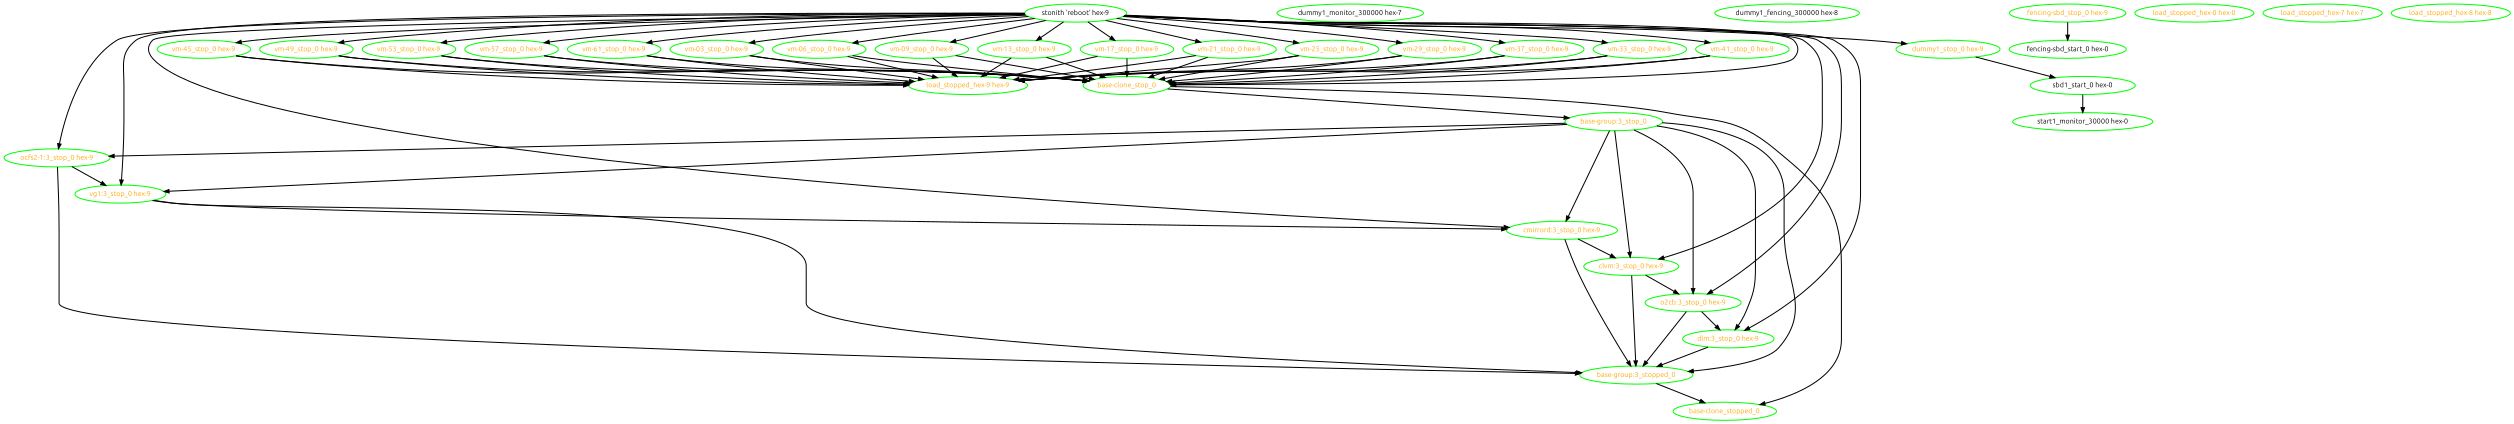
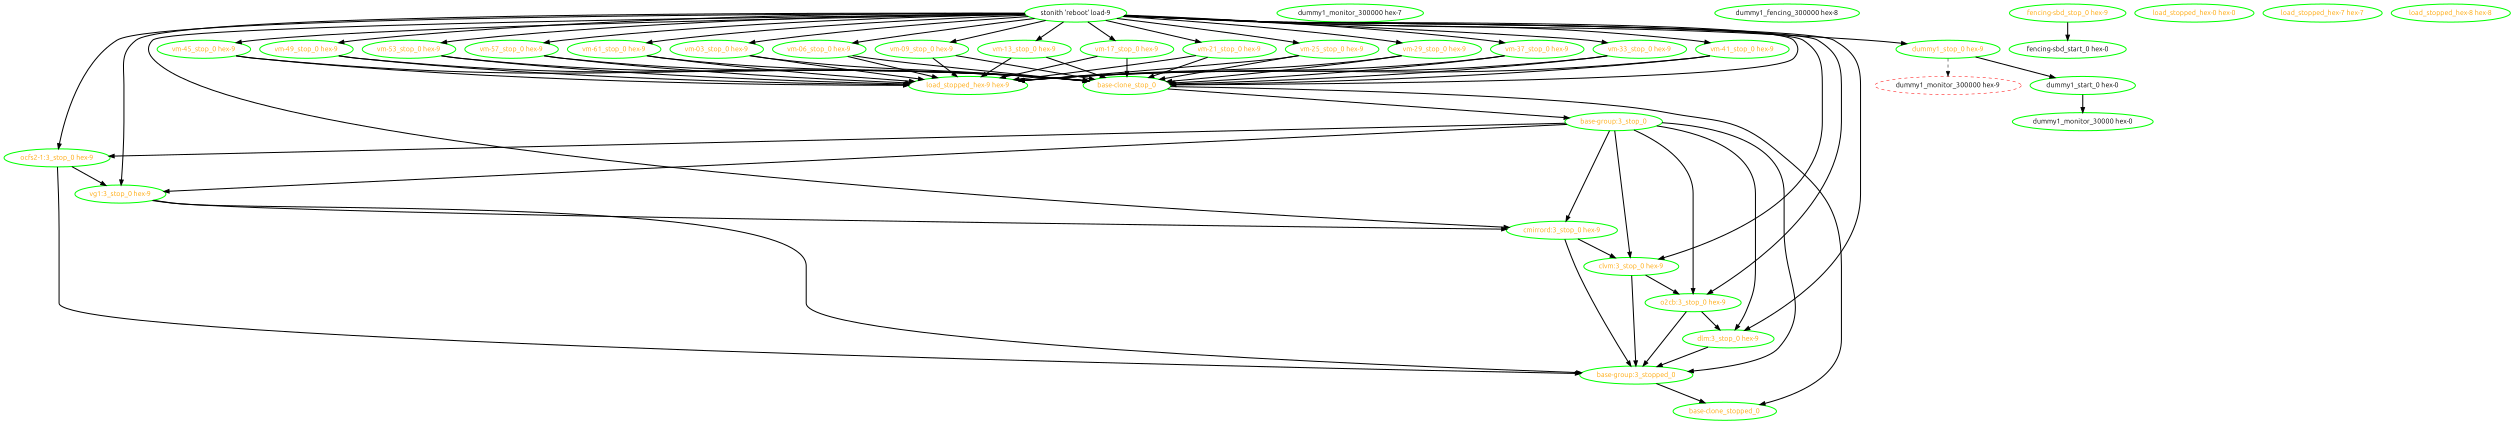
node "stonith 'reboot' hex-9": label "stonith 'reboot' hex-9" -> "stonith 'reboot' load-9"
node "dummy1_monitor_300000 hex-9": added
node "sbd1_start_0 hex-0": label "sbd1_start_0 hex-0" -> "dummy1_start_0 hex-0"
node "start1_monitor_30000 hex-0": label "start1_monitor_30000 hex-0" -> "dummy1_monitor_30000 hex-0"
